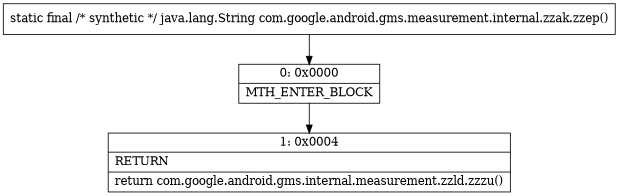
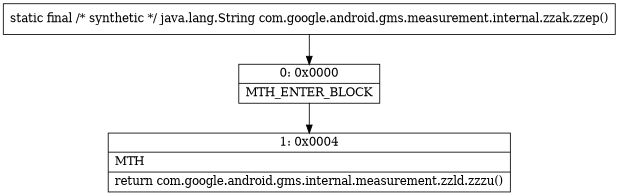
node "1: 0x0004": text "RETURN" -> "MTH"
